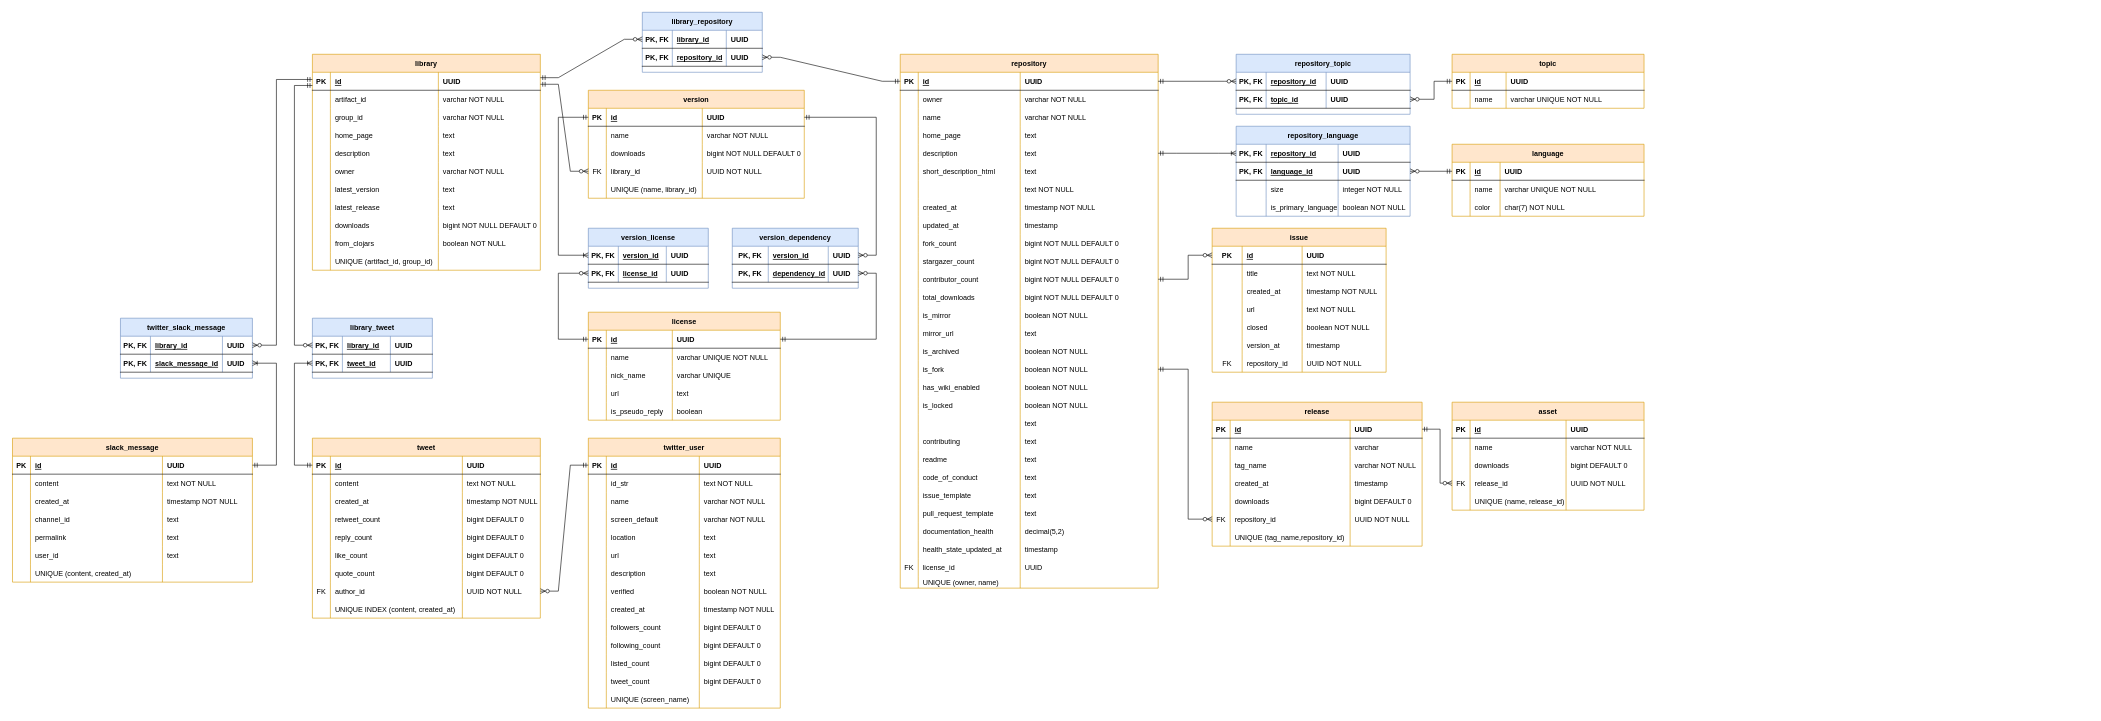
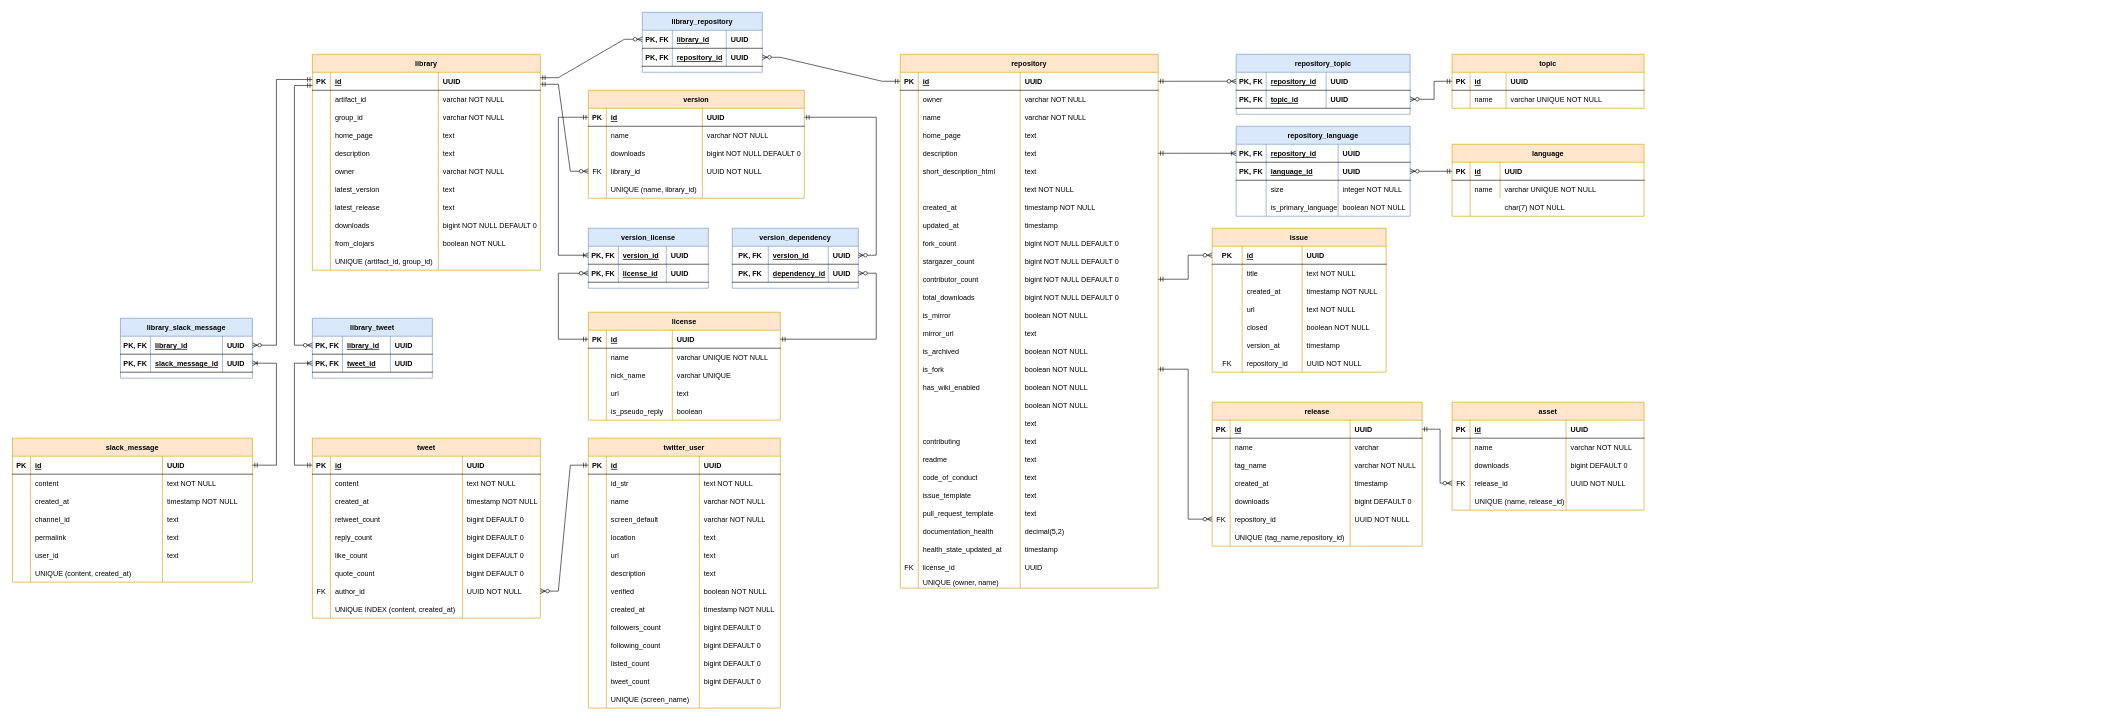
node "color": removed
node "twitter_slack_message": label "twitter_slack_message" -> "library_slack_message"
node "is_locked": removed
